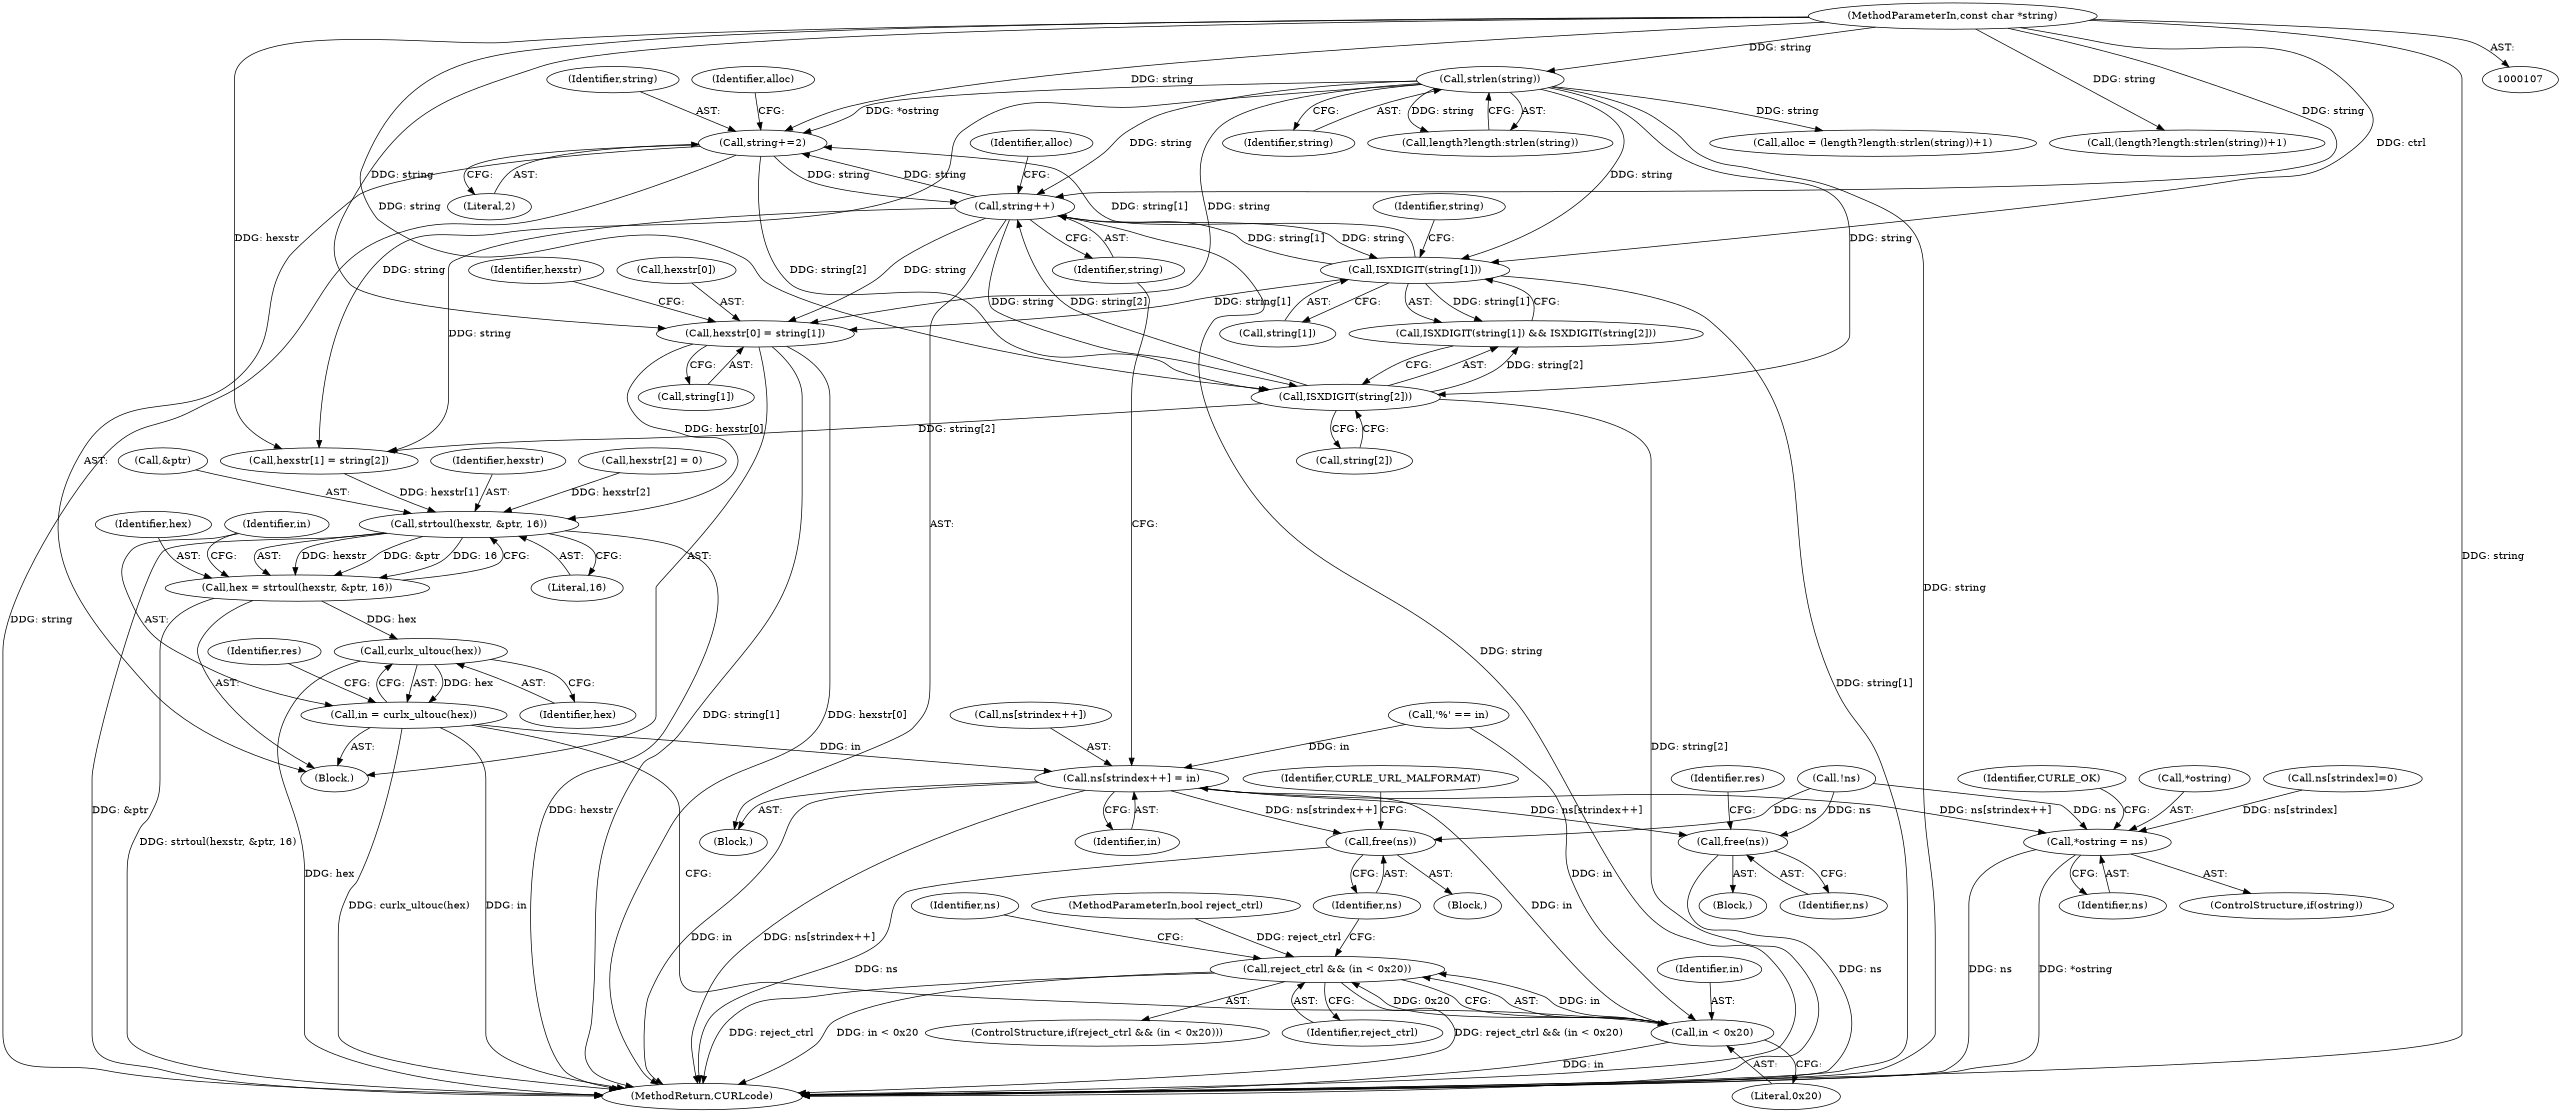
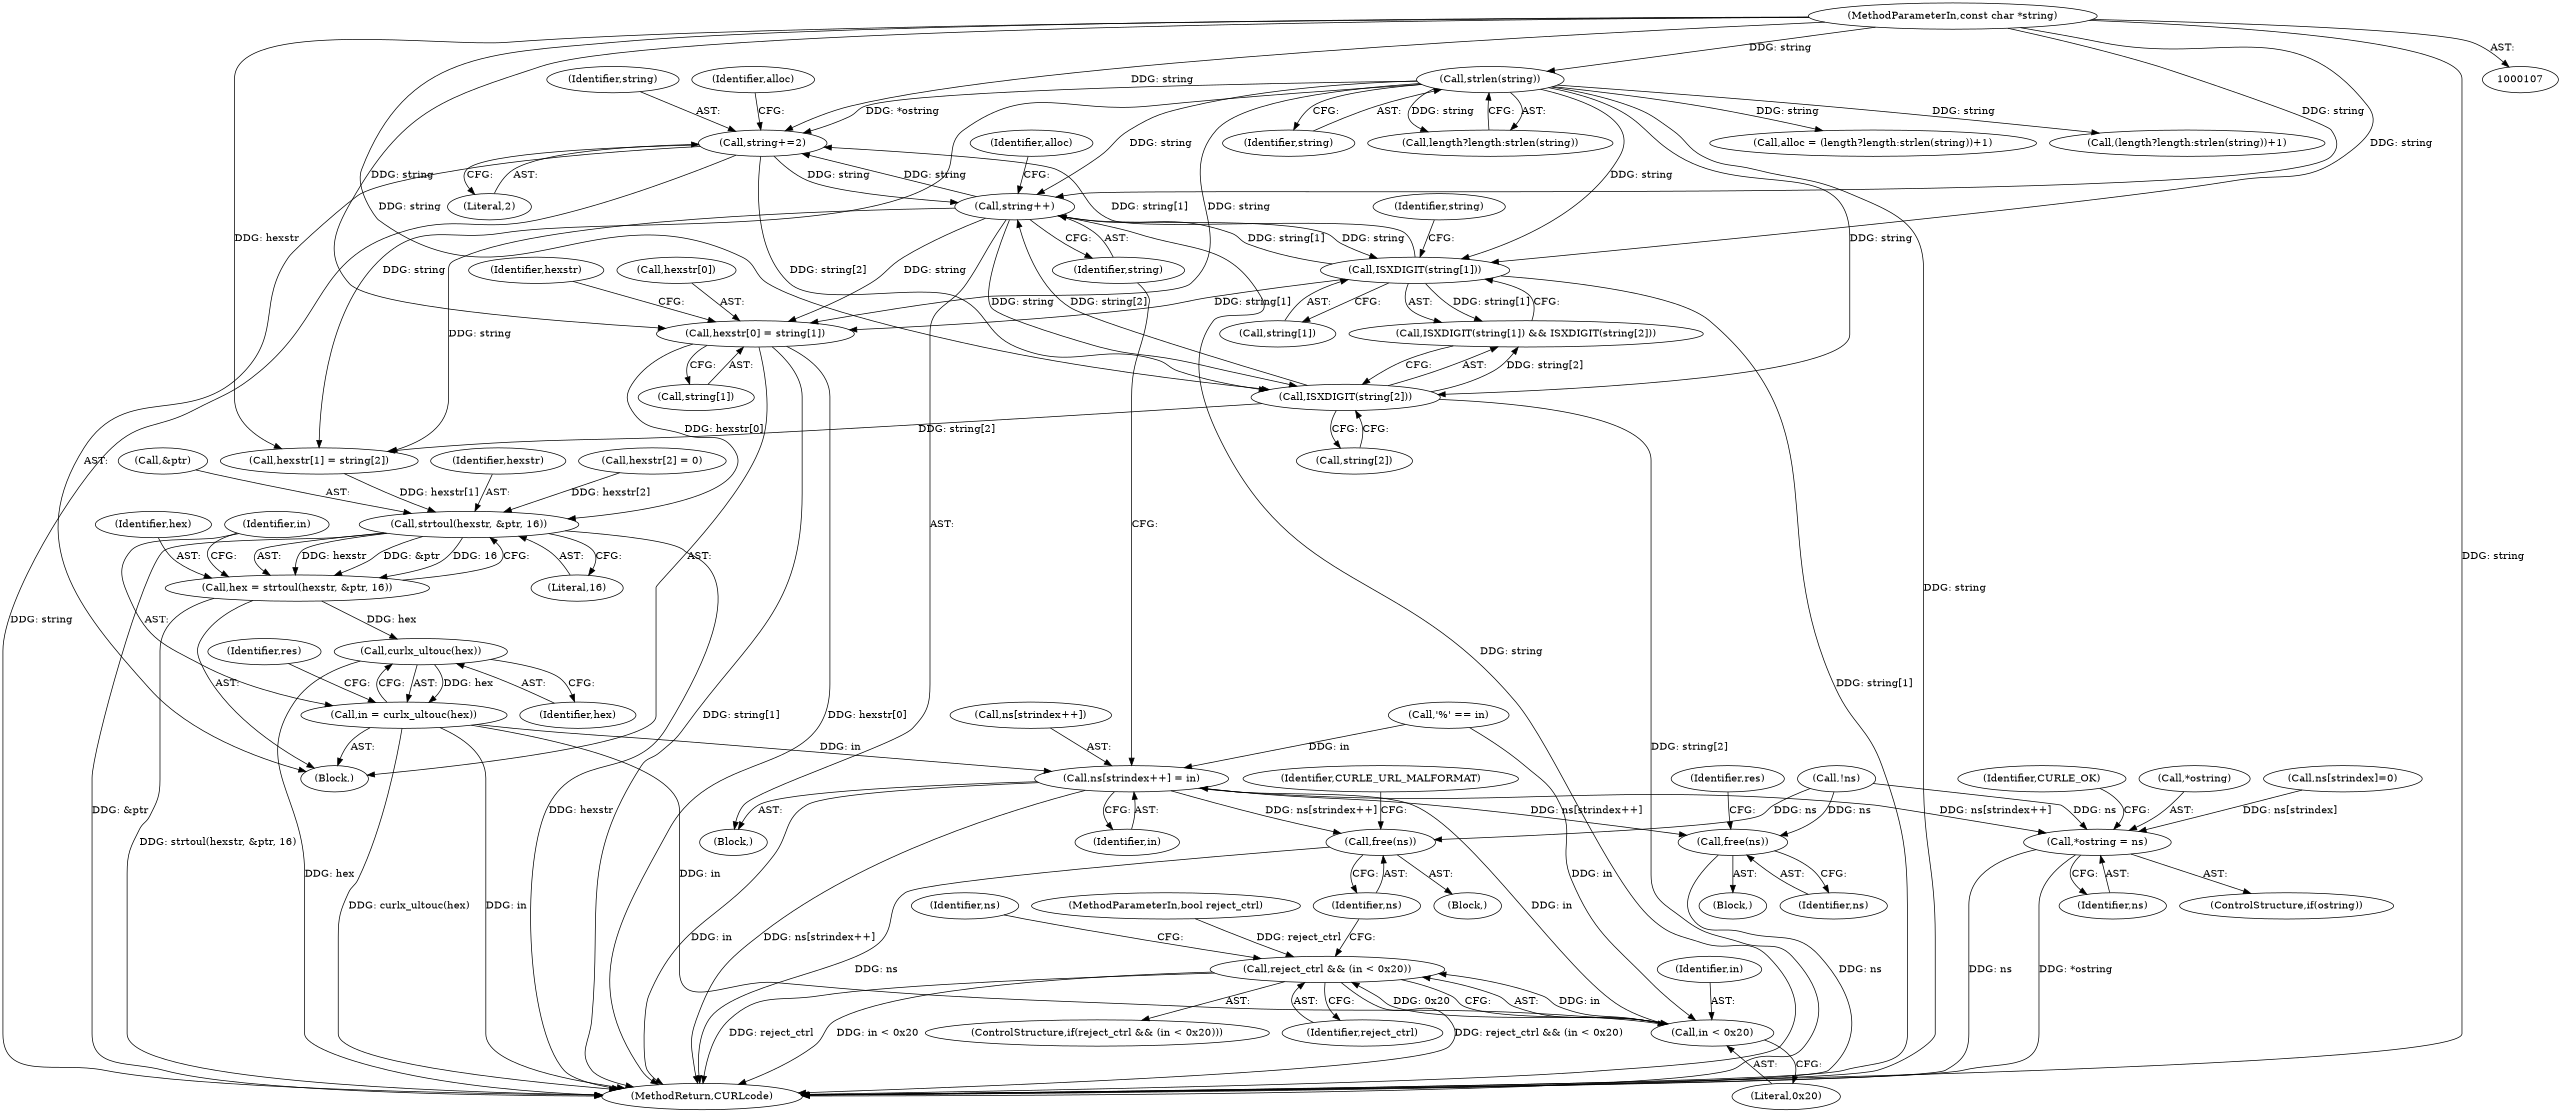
edge "(MethodParameterIn,const char *string)" -> "(Call,(length?length:strlen(string))+1)": now "(Call,strlen(string))" -> "(Call,(length?length:strlen(string))+1)"
edge "(MethodParameterIn,const char *string)" -> "(Call,ISXDIGIT(string[1]))": label "DDG: ctrl" -> "DDG: string"
edge "(Call,in = curlx_ultouc(hex))" -> "(Call,in < 0x20)": label "CFG: " -> "DDG: in"
edge "(Call,in < 0x20)" -> "(MethodReturn,CURLcode)": removed, label "DDG: in"
